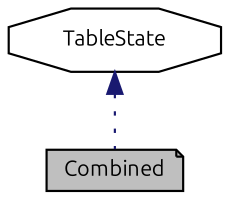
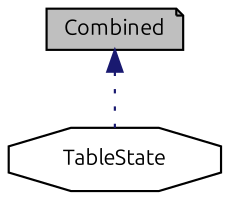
edge "Combined" -> "TableState": reversed
